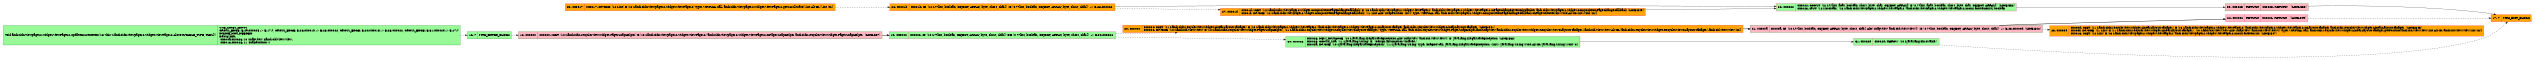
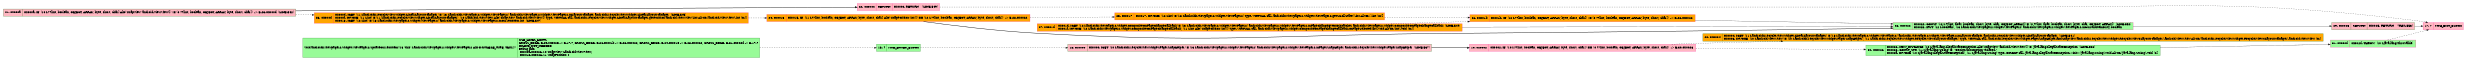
node "29: 0x0025": text "0x0025: RETURN    (LINE:553)" -> "0x0025: RETURN    (THIS:553)"
edge "26: 0x001b" -> "27: 0x001d": reversed
node "24: 0x0015": added
node "17: ?": fillcolor orange -> lightpink
node "20: 0x0004": color deeppink -> darkgreen
edge "20: 0x0004" -> "21: 0x000a": removed
node "19: 0x0002": fillcolor palegreen -> lightpink
